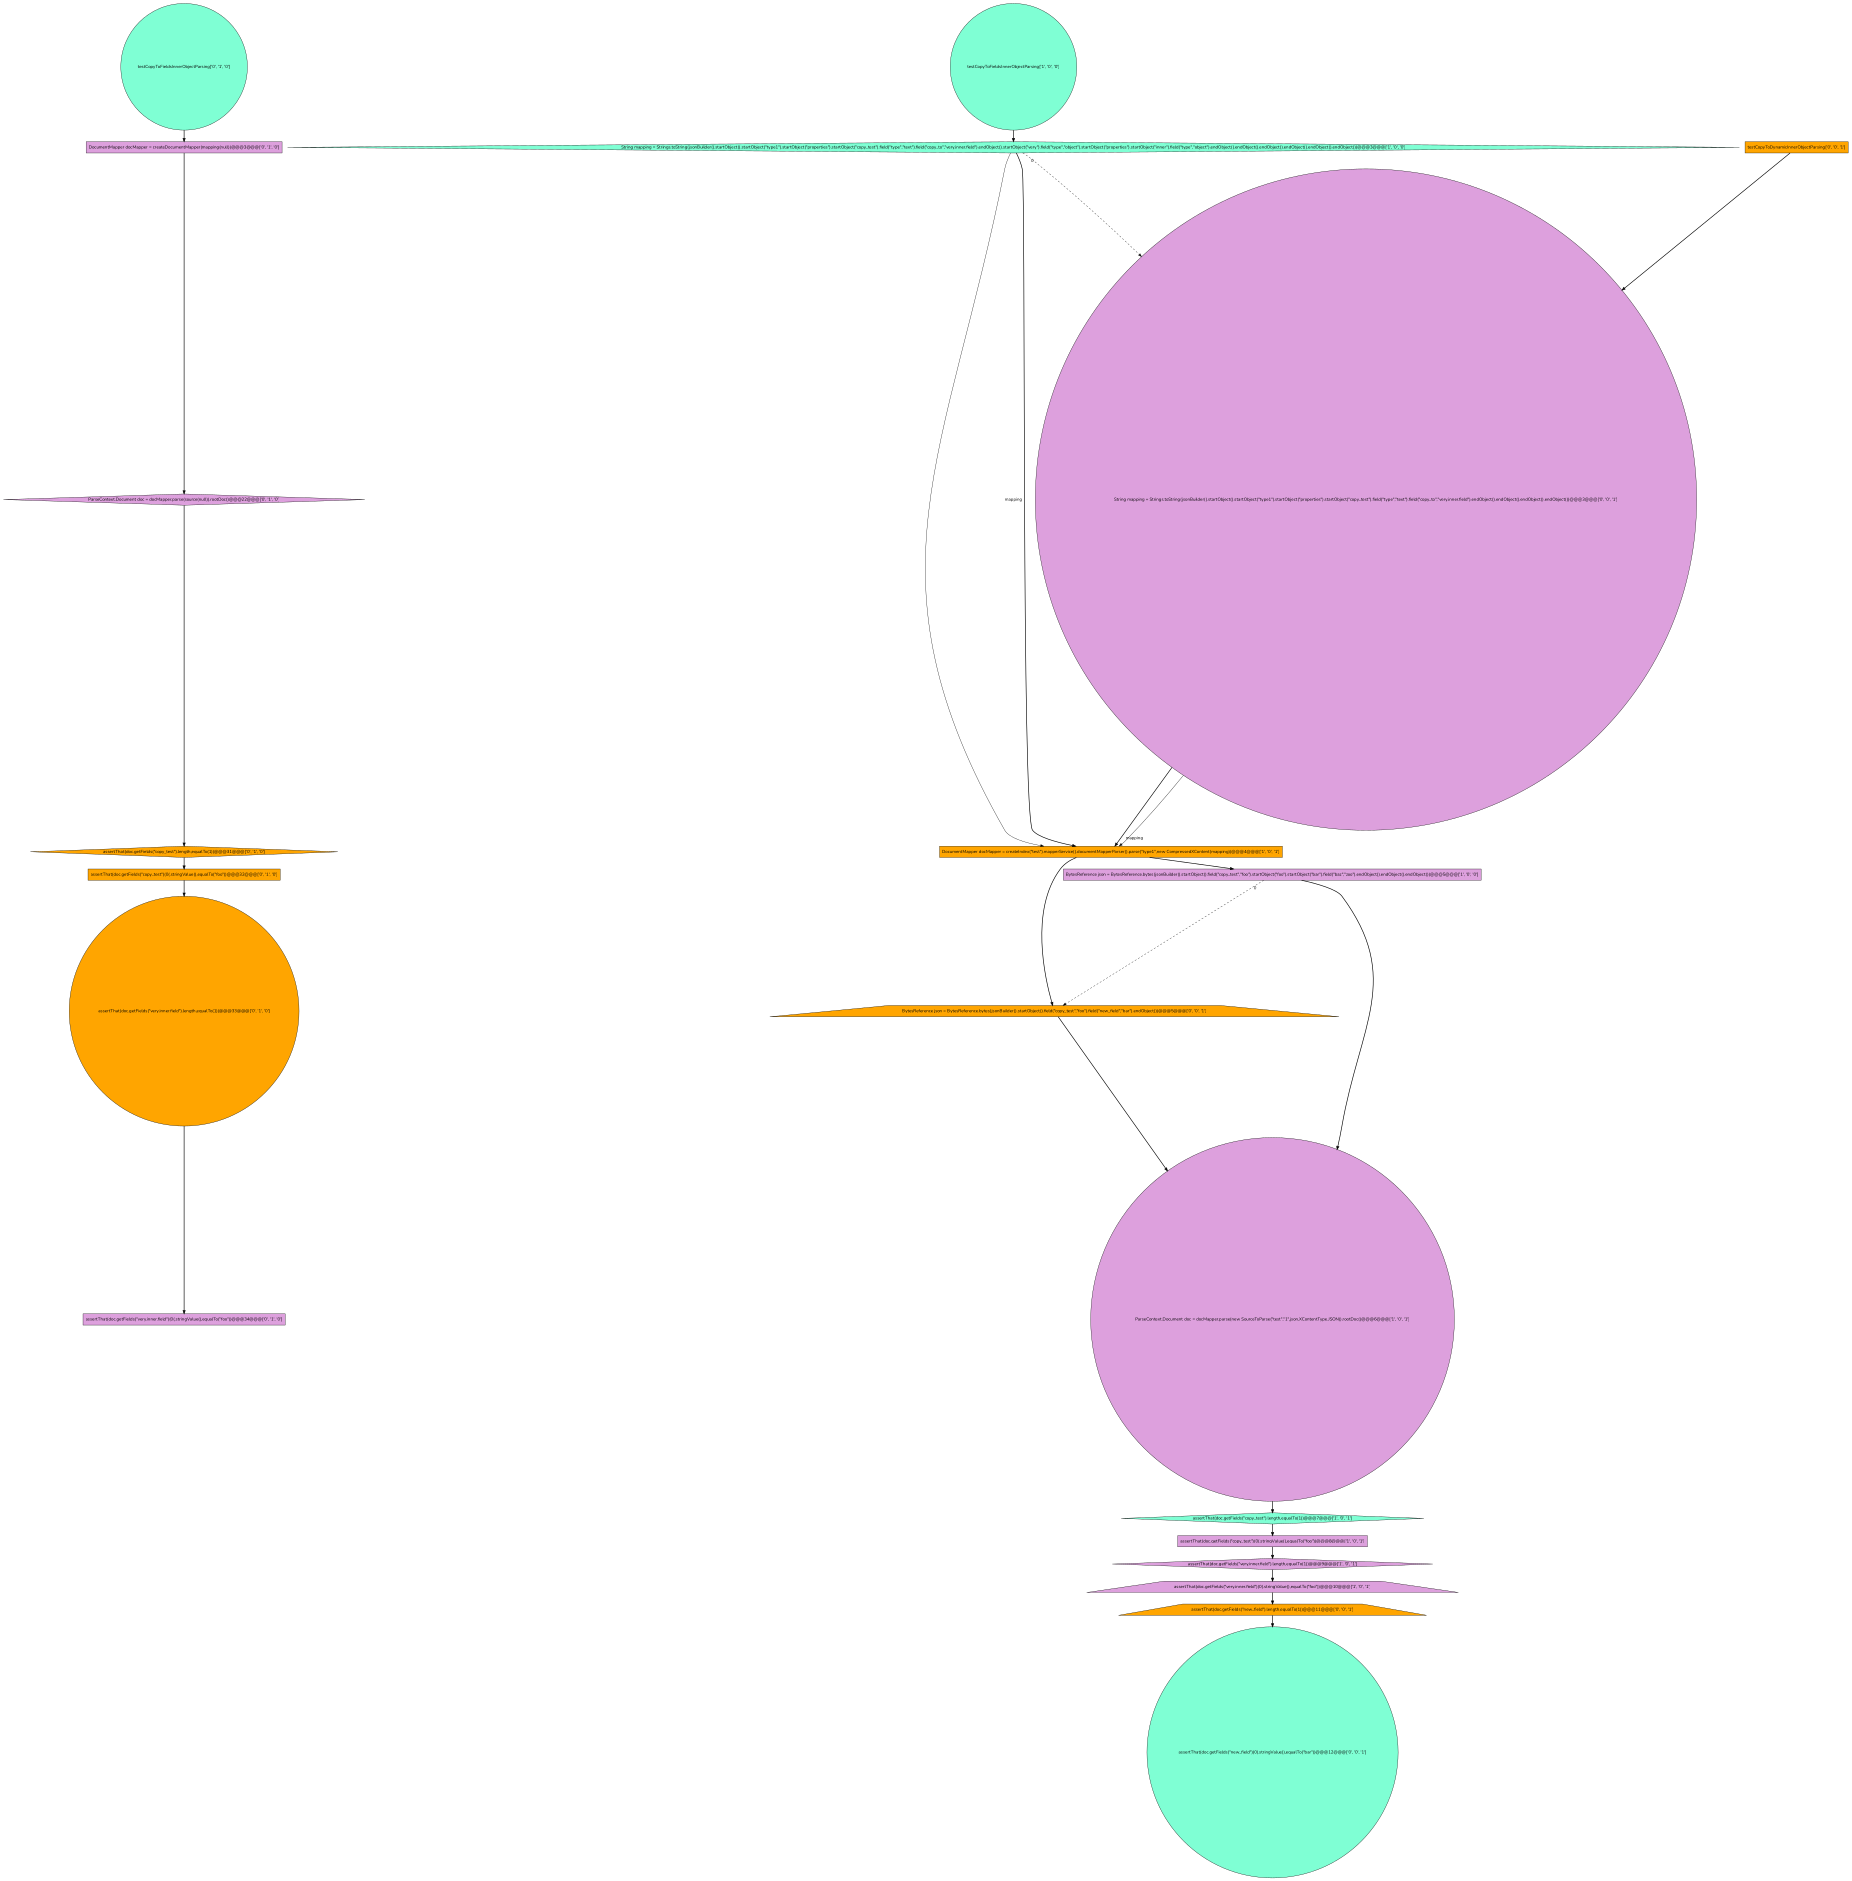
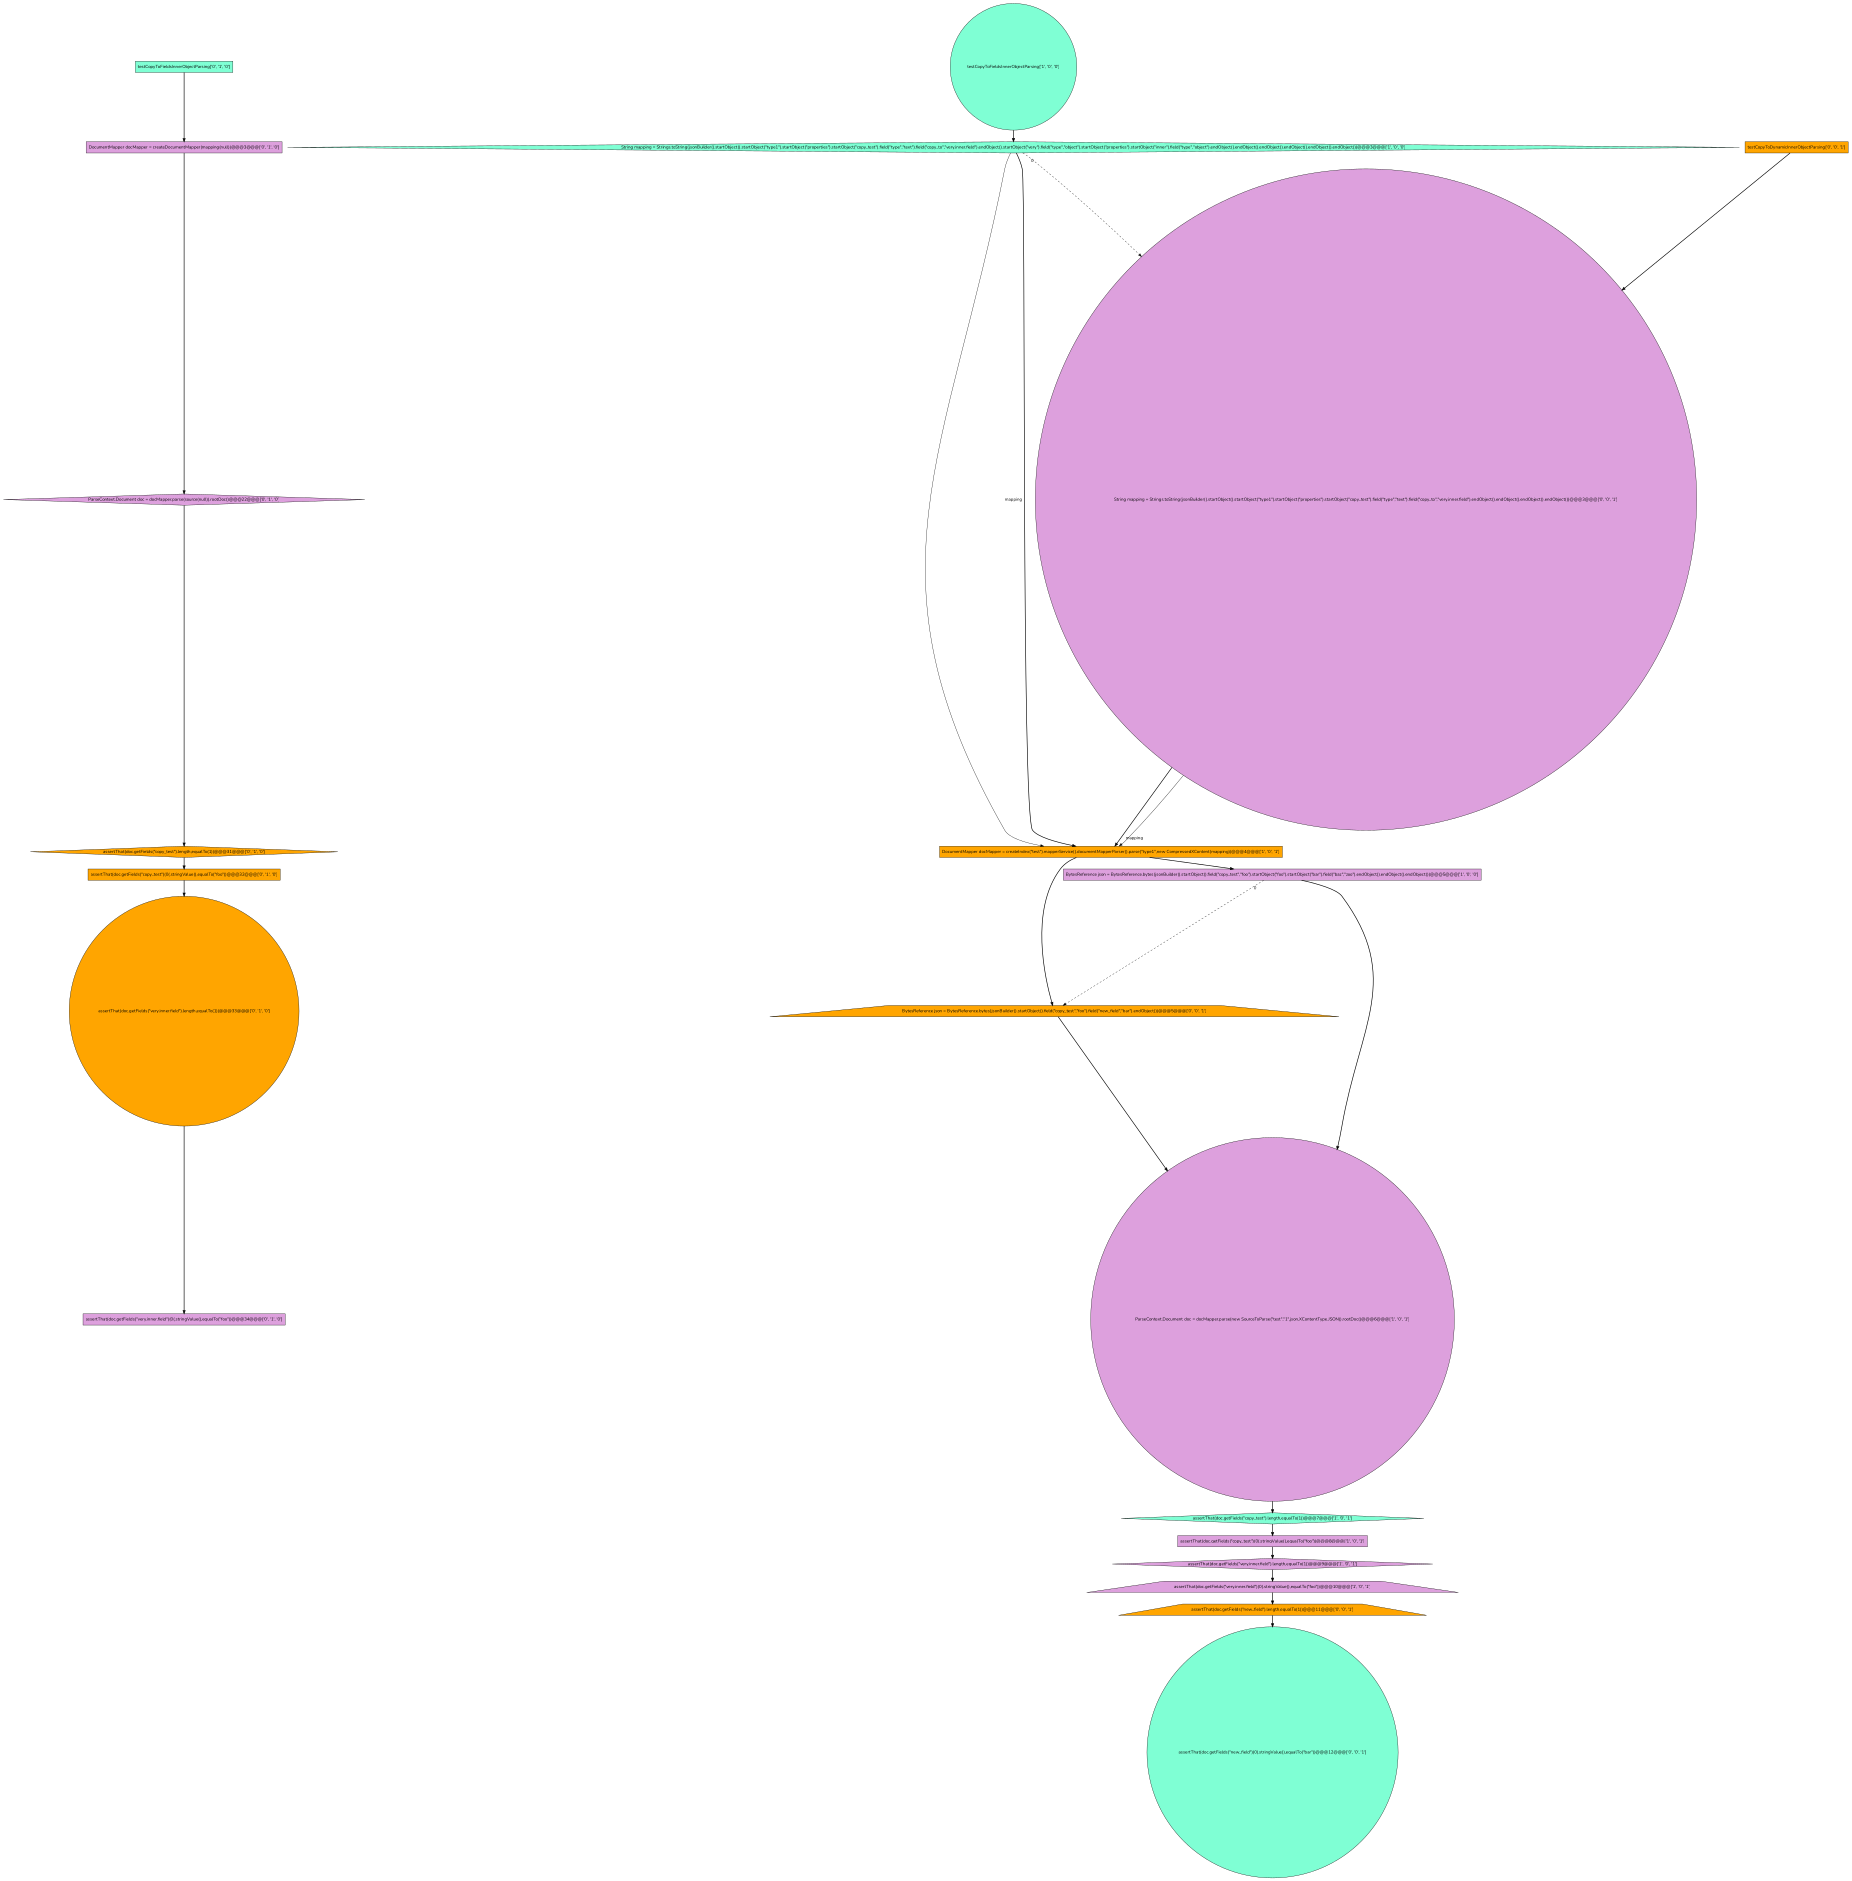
node "testCopyToFieldsInnerObjectParsing['0', '1', '0']": shape circle -> box
